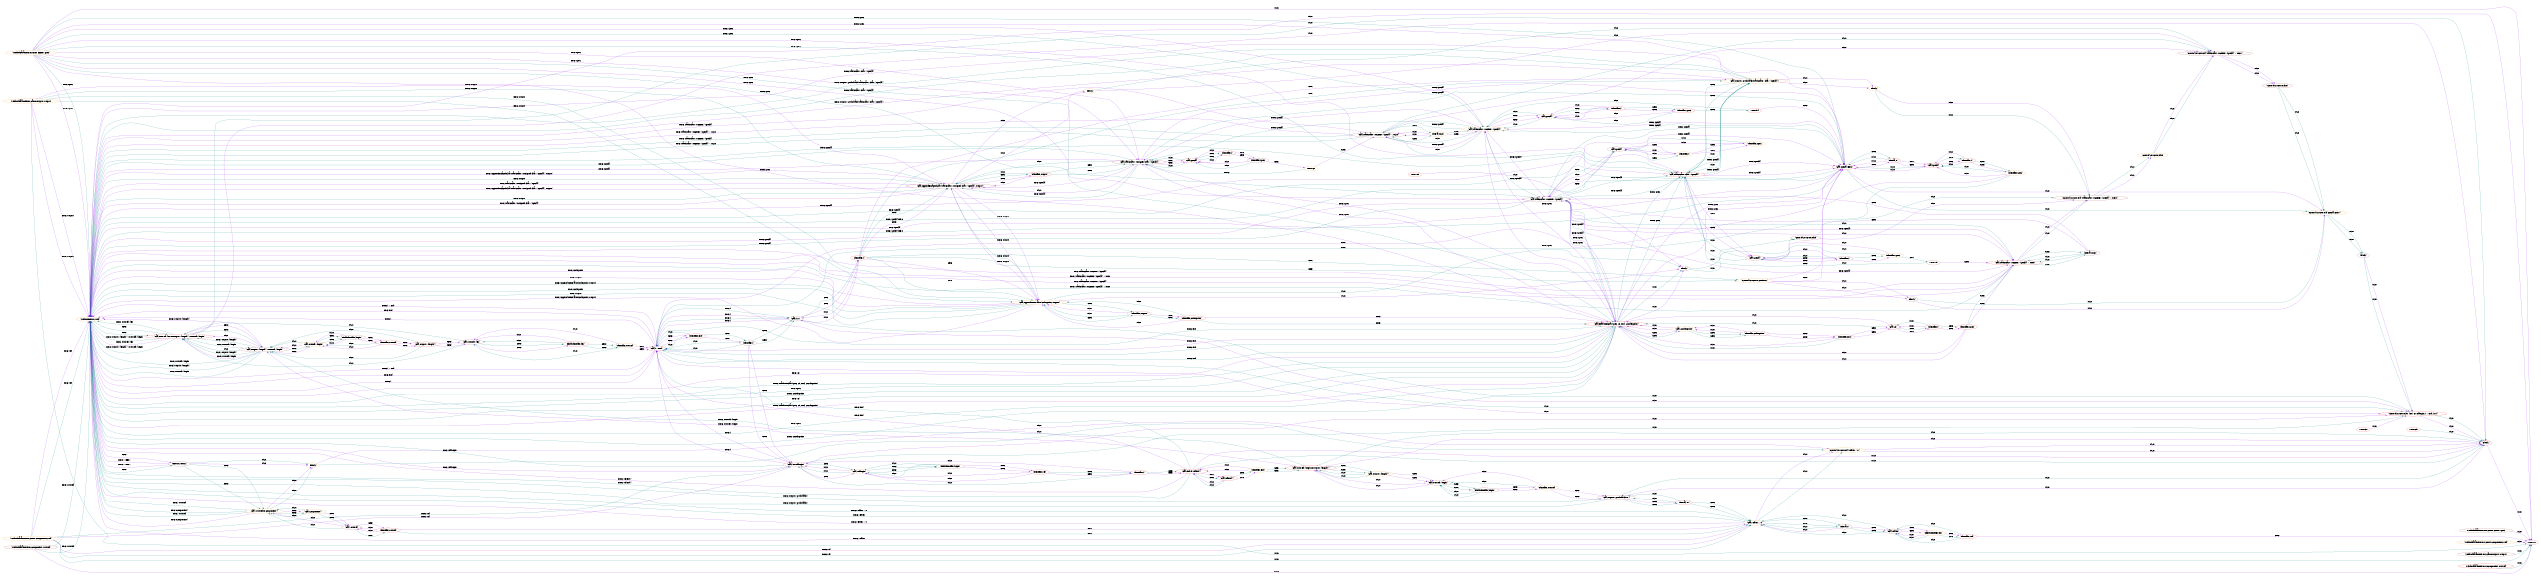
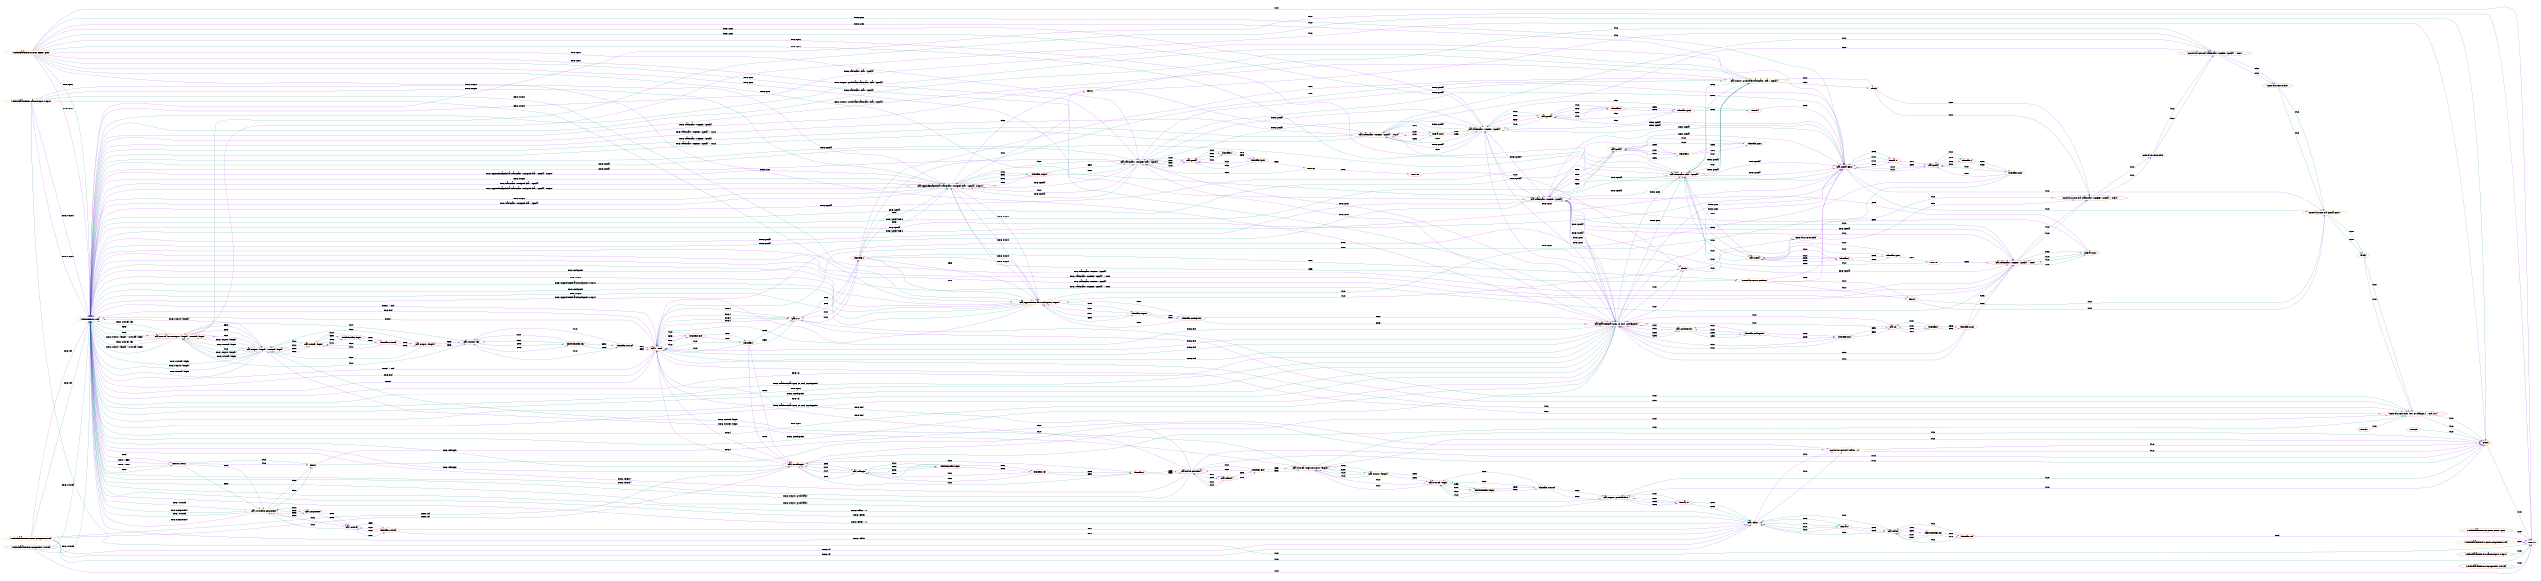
edge "1000162" -> "(Call,static_cast<UCHAR>(spec[i]) < 0x20)": now "1000162" -> "1000185"
edge "1000162" -> "(Call,static_cast<unsigned char>(spec[i]))": label "DDG: " -> "AST: "
node "(Call,end = ref.end())": label "(Call,end = ref.end())" -> "(Call,end = const.end())"
edge "(MethodParameterIn,Component* out_ref)" -> "1000100": label "DDG: " -> "AST: "
